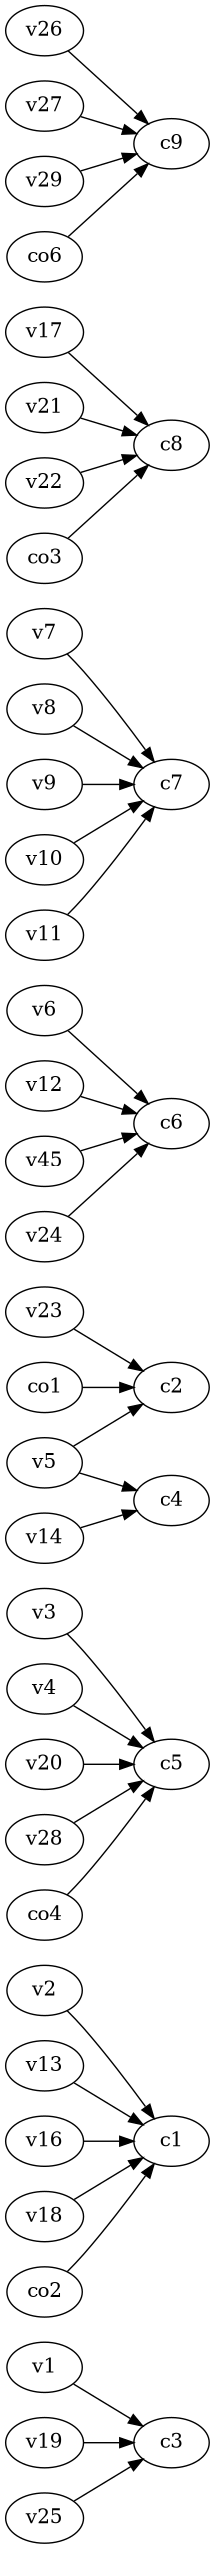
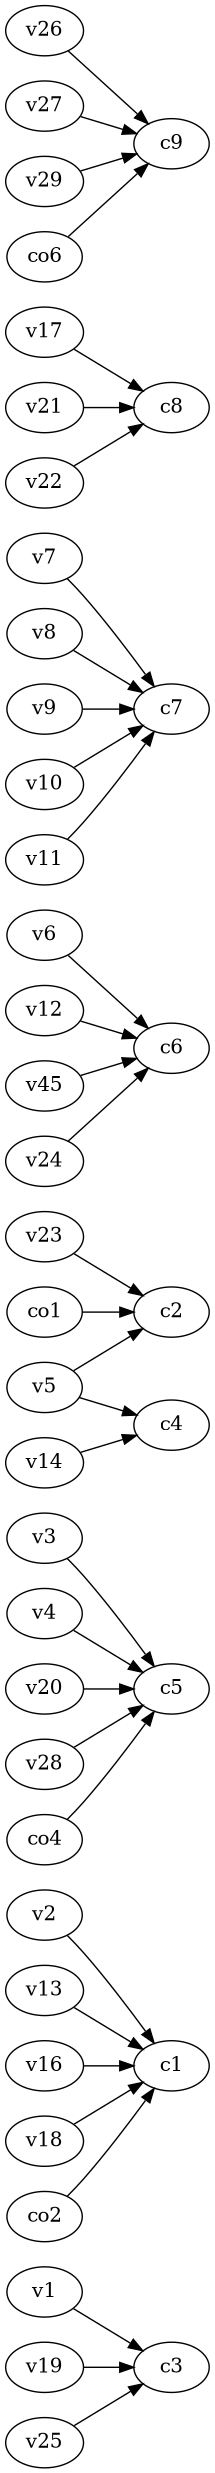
node "co3": removed
